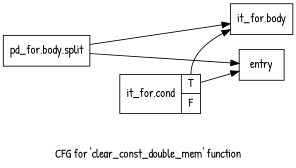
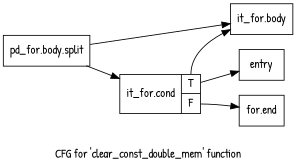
edge "pd_for.body.split" -> "entry": now "pd_for.body.split" -> "it_for.cond"
node "for.end": added
